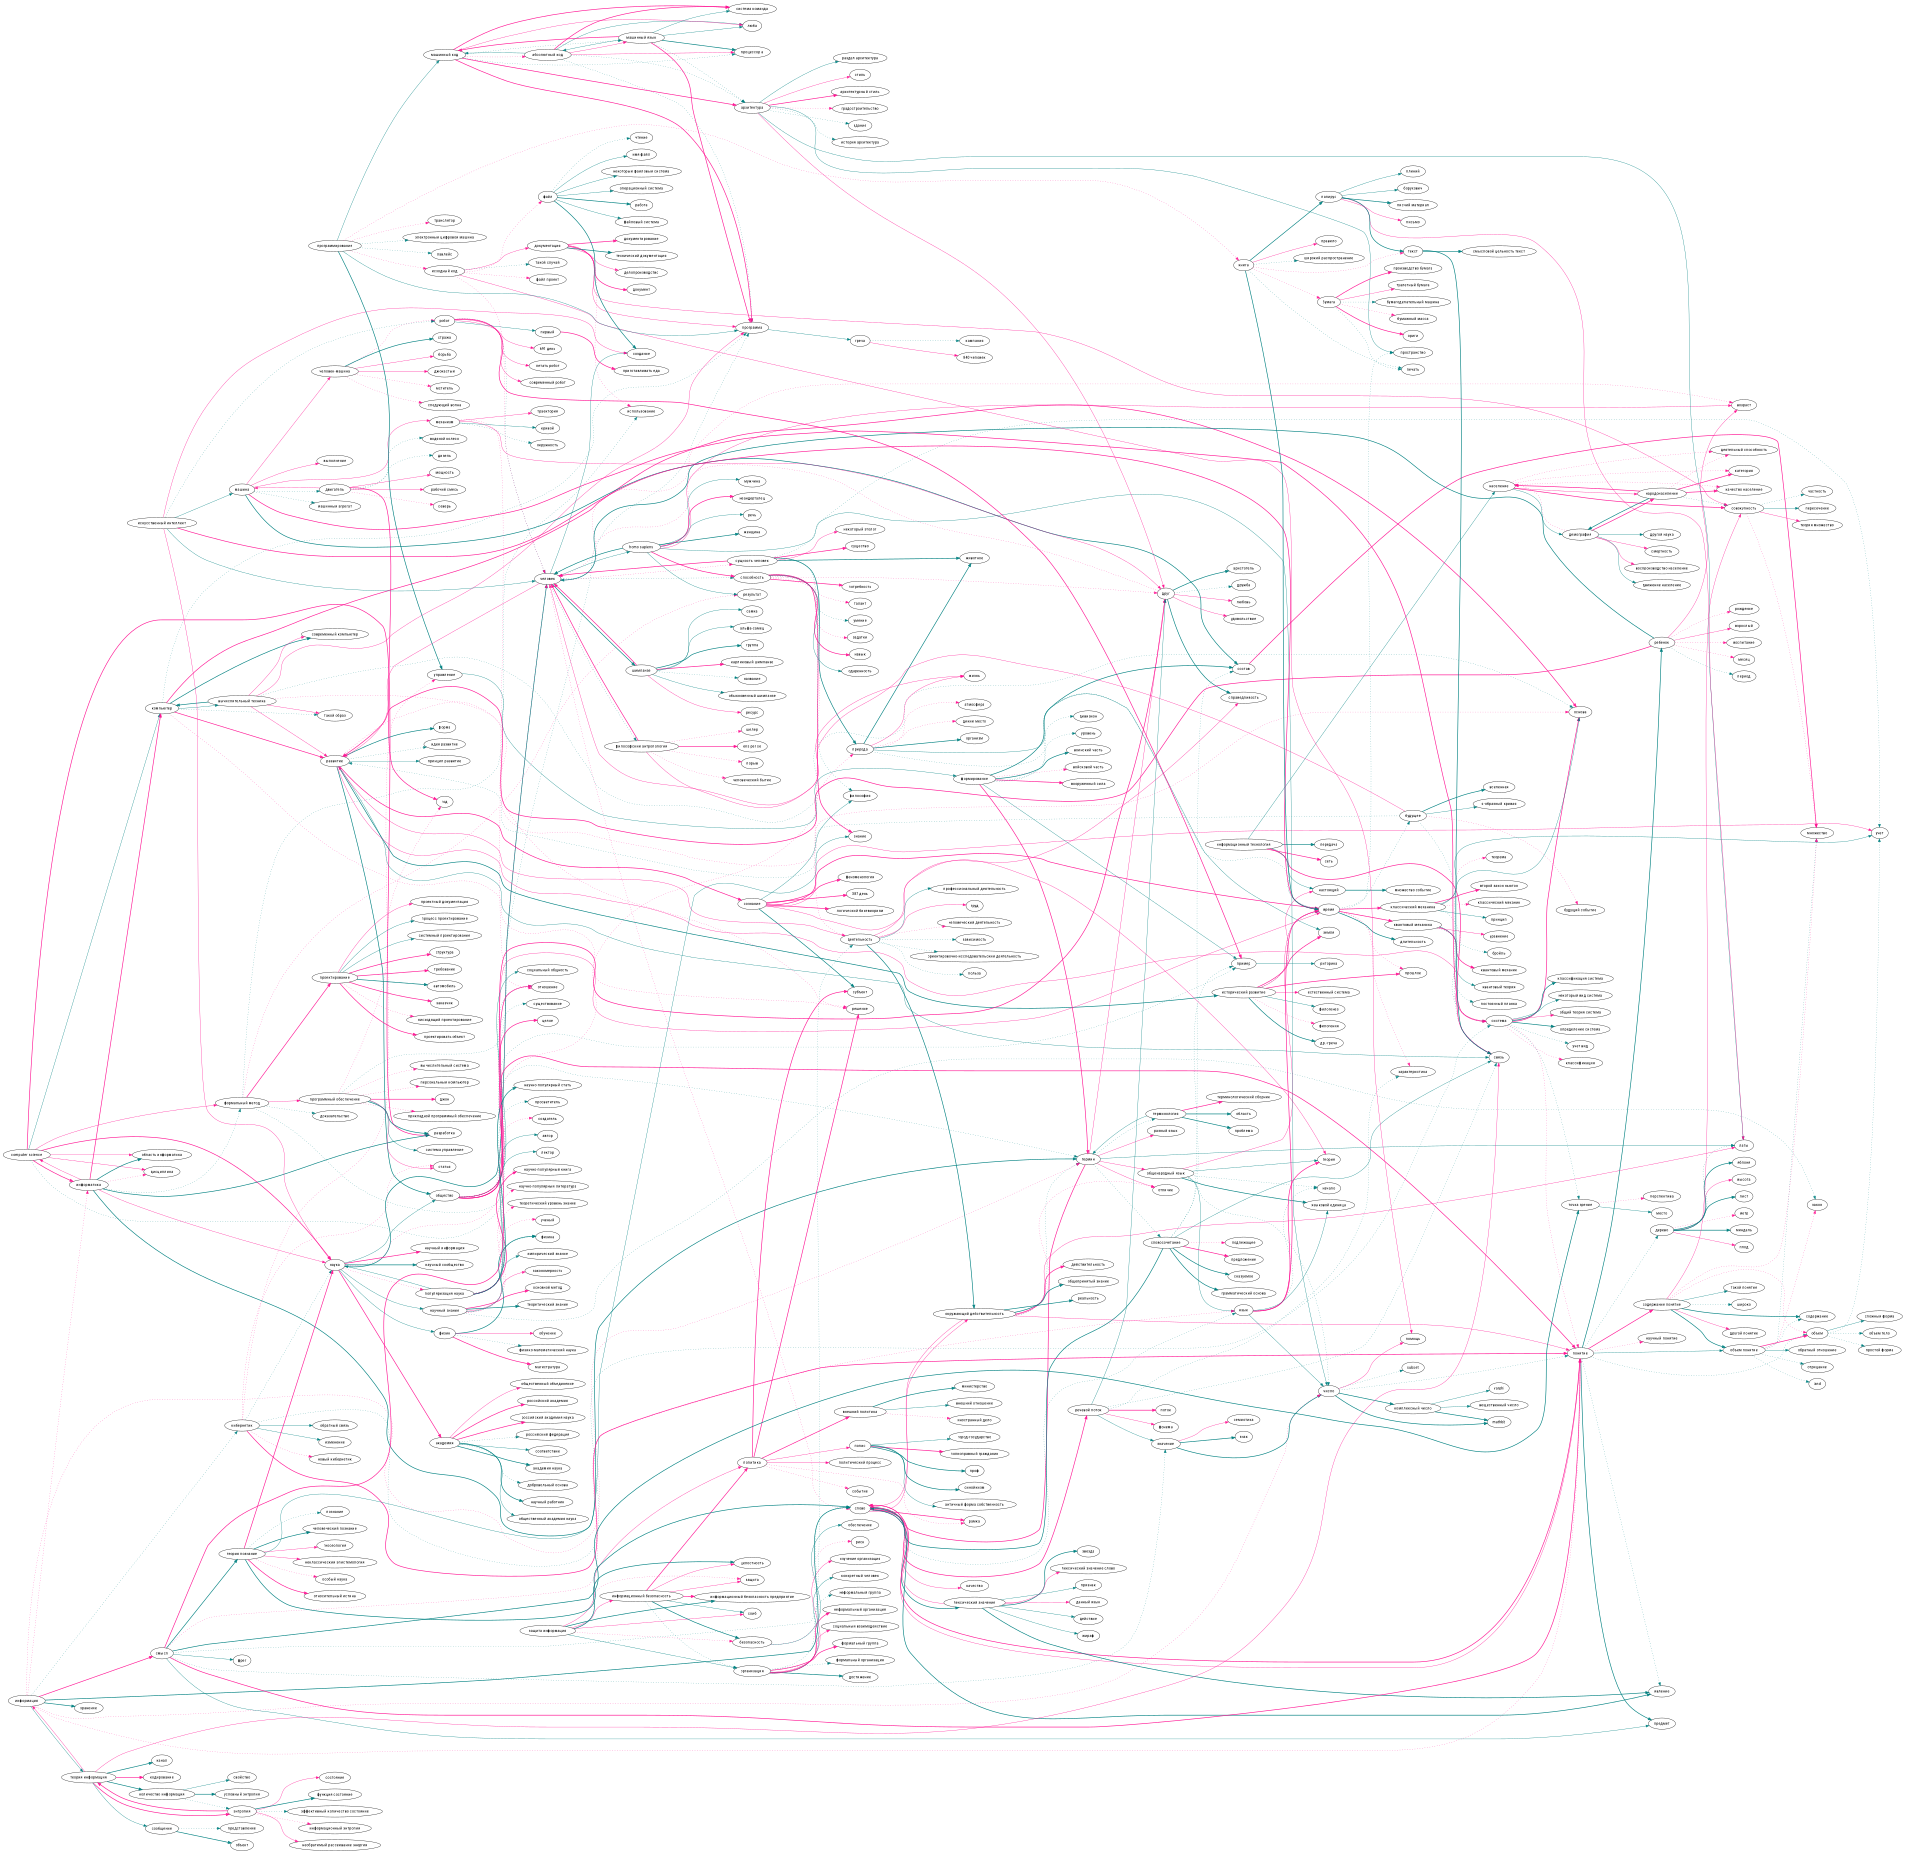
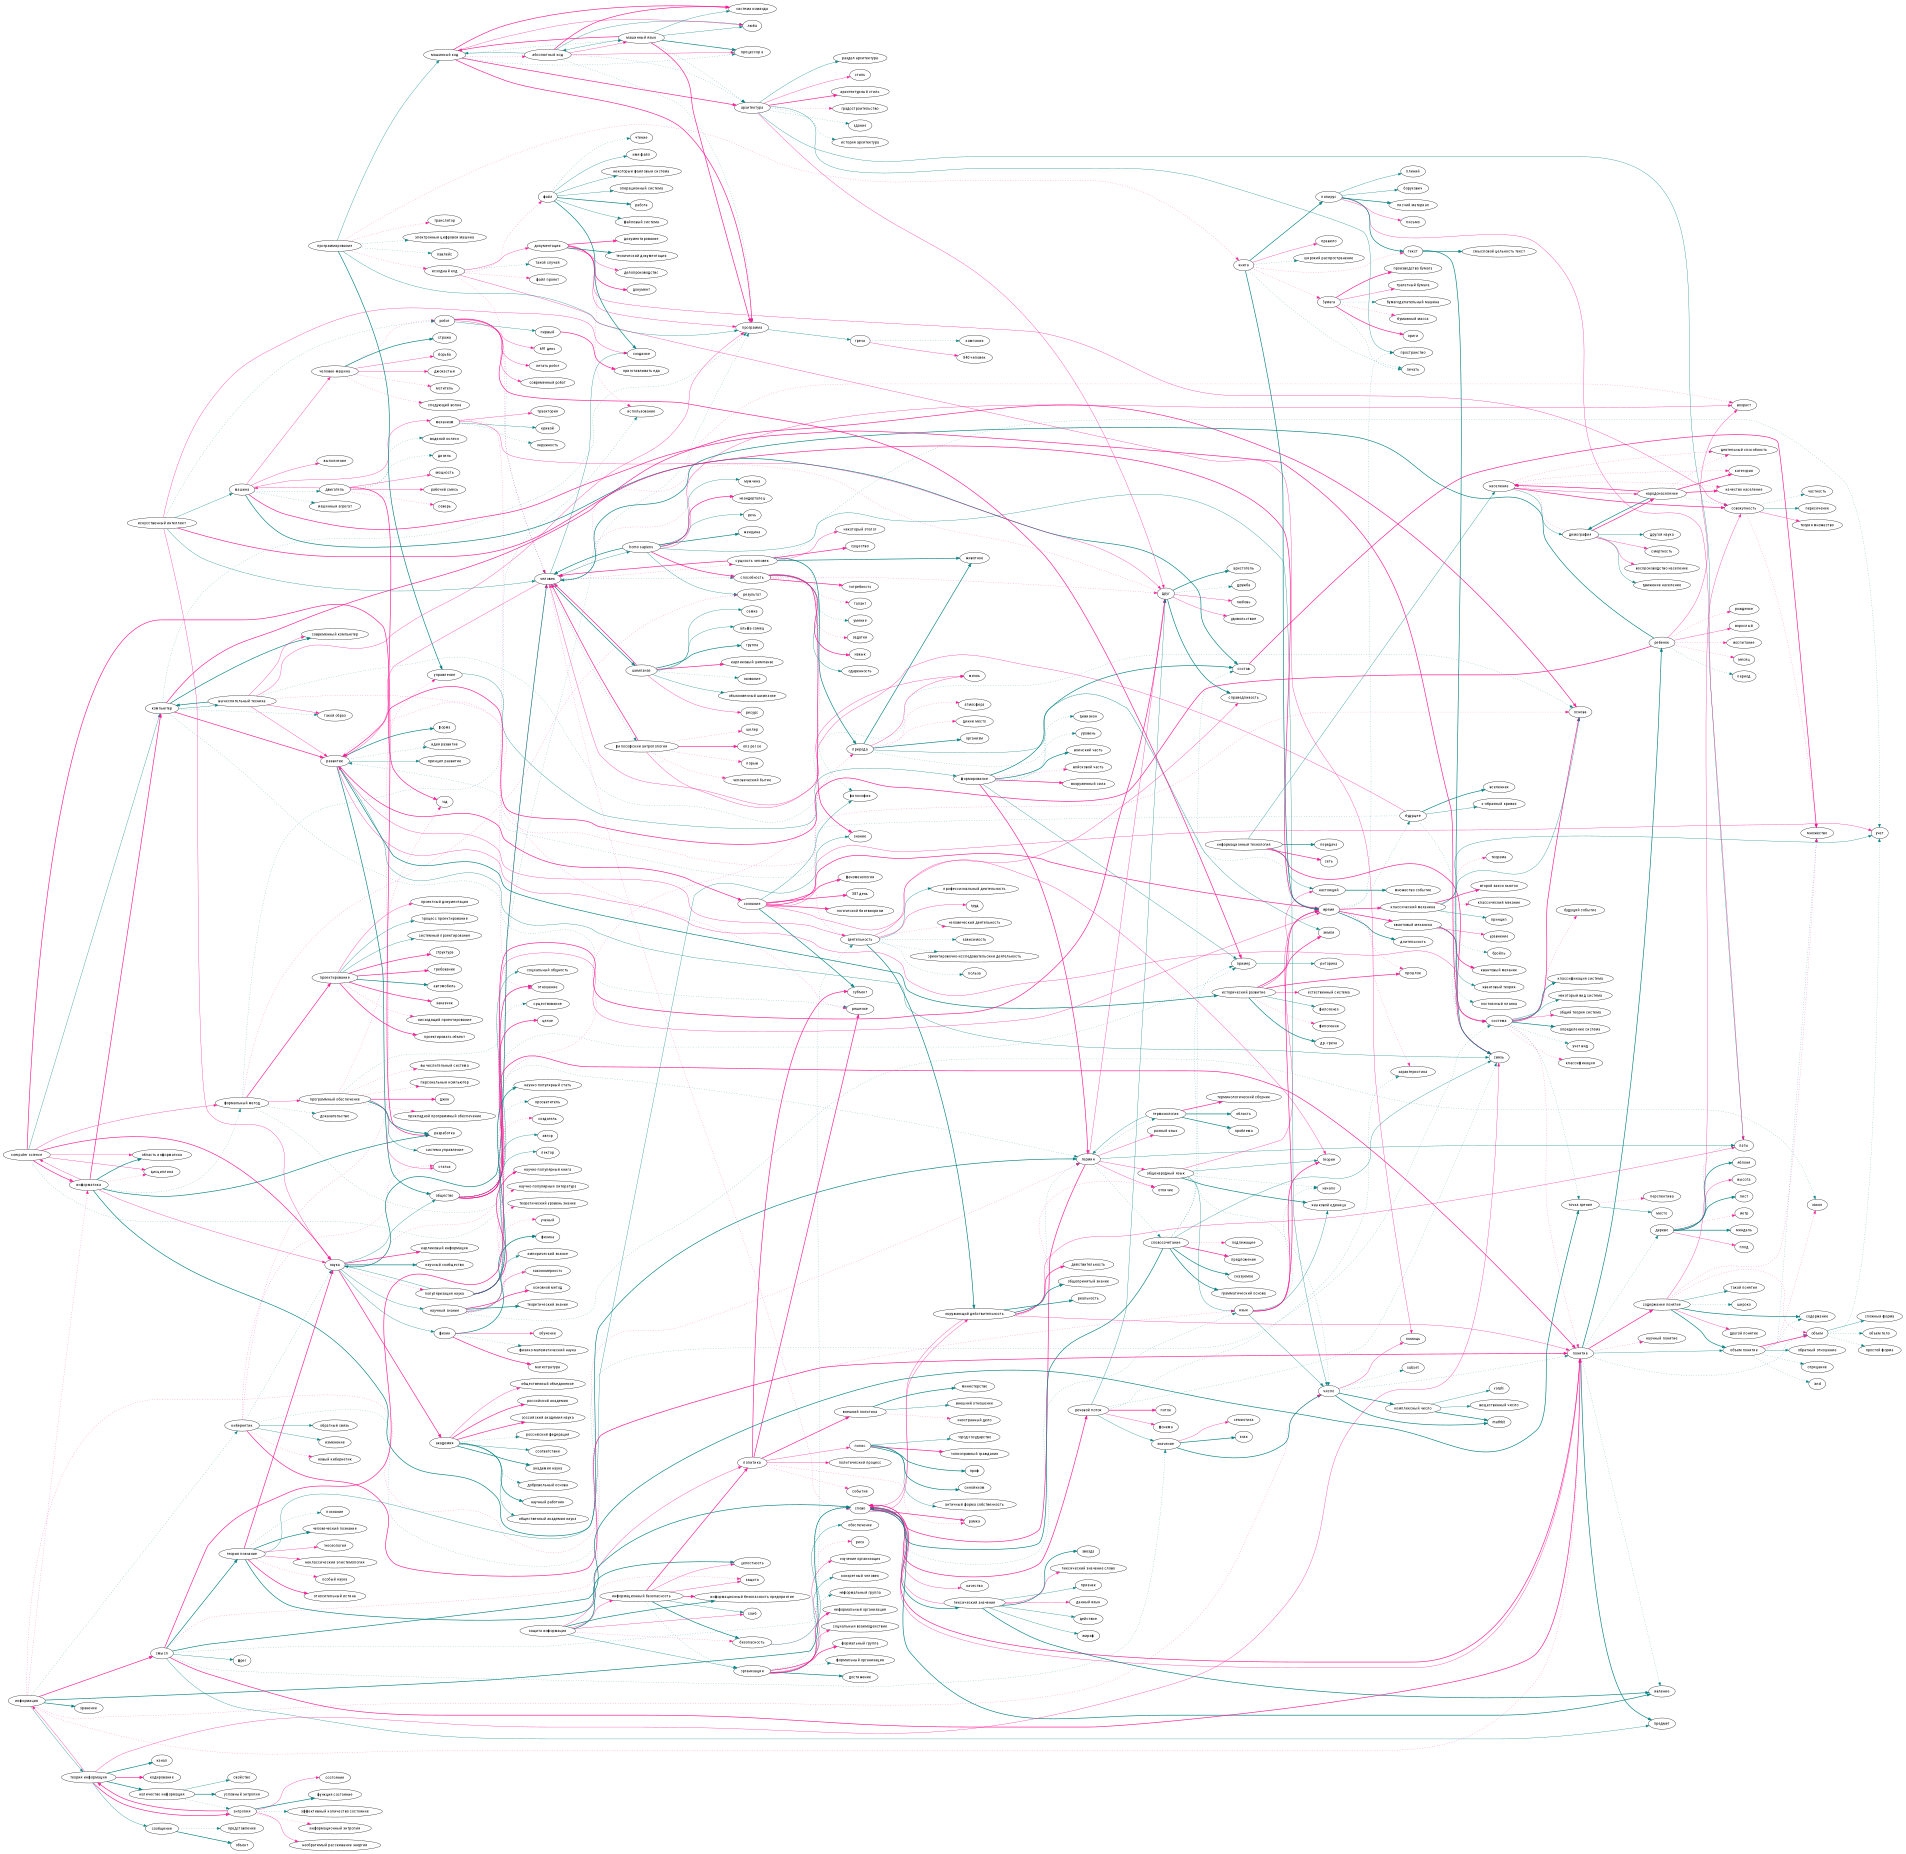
edge "будущее" -> "будущий событие": now "система" -> "будущий событие"
edge "компьютер" -> "решение": color deeppink -> teal
node "научный информация": label "научный информация" -> "карликовый информация"
